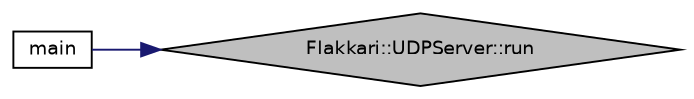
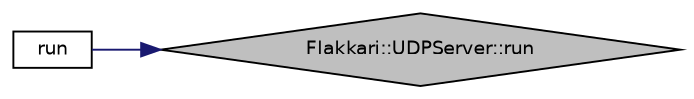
node "main": label "main" -> "run"
